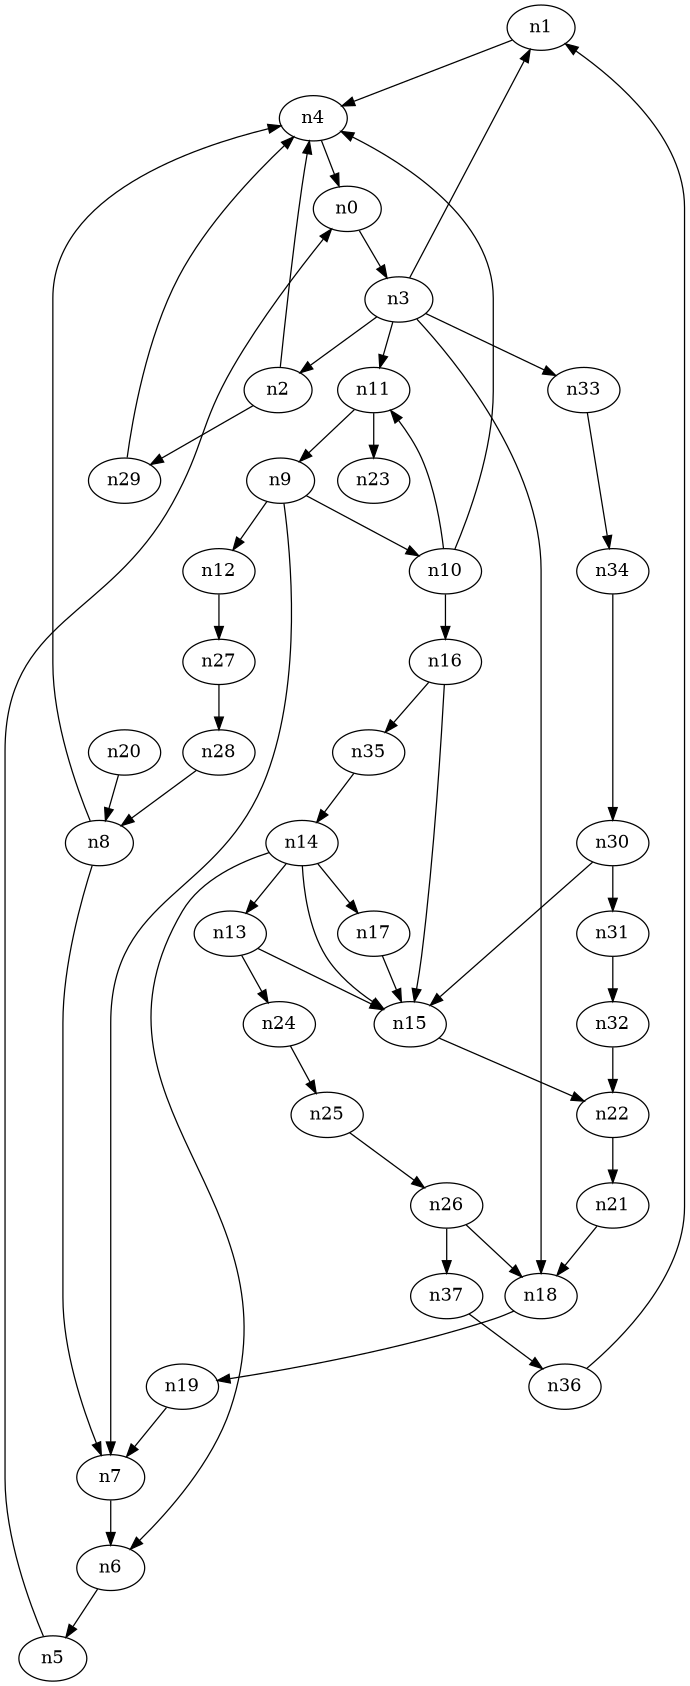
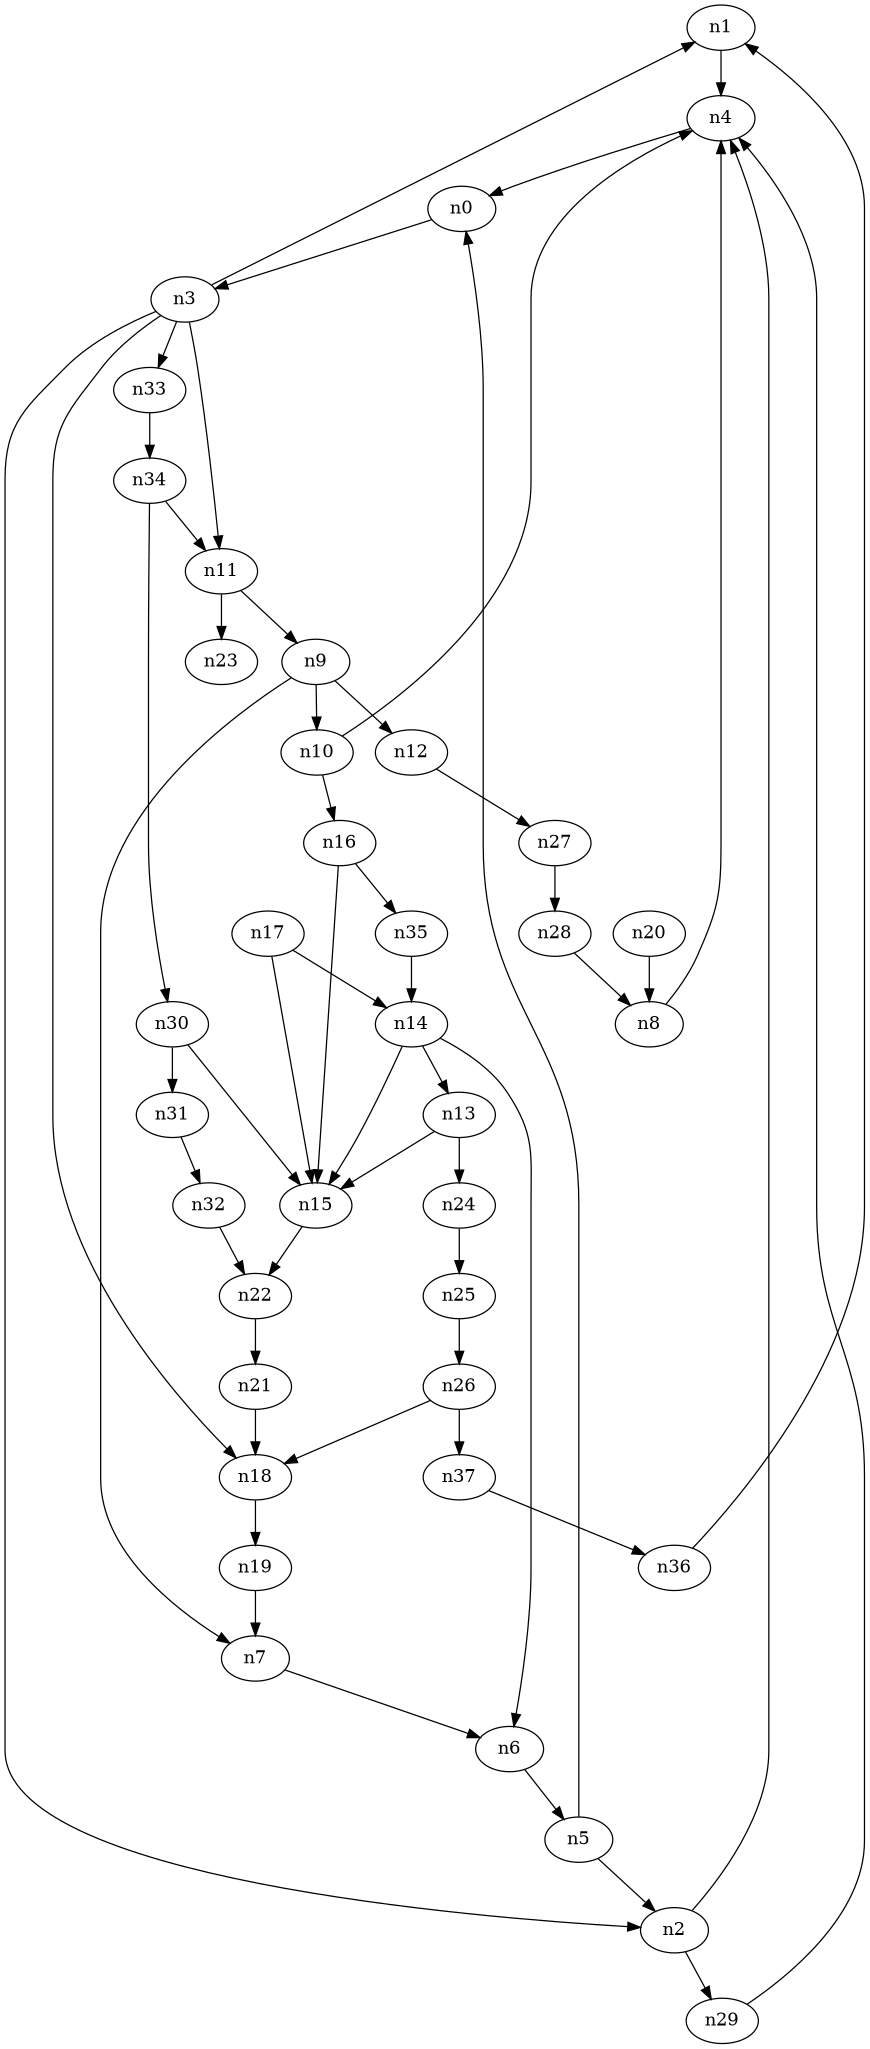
edge "n10" -> "n11": now "n34" -> "n11"
edge "n14" -> "n17": reversed
edge "n8" -> "n7": removed
edge "n5" -> "n2": added
